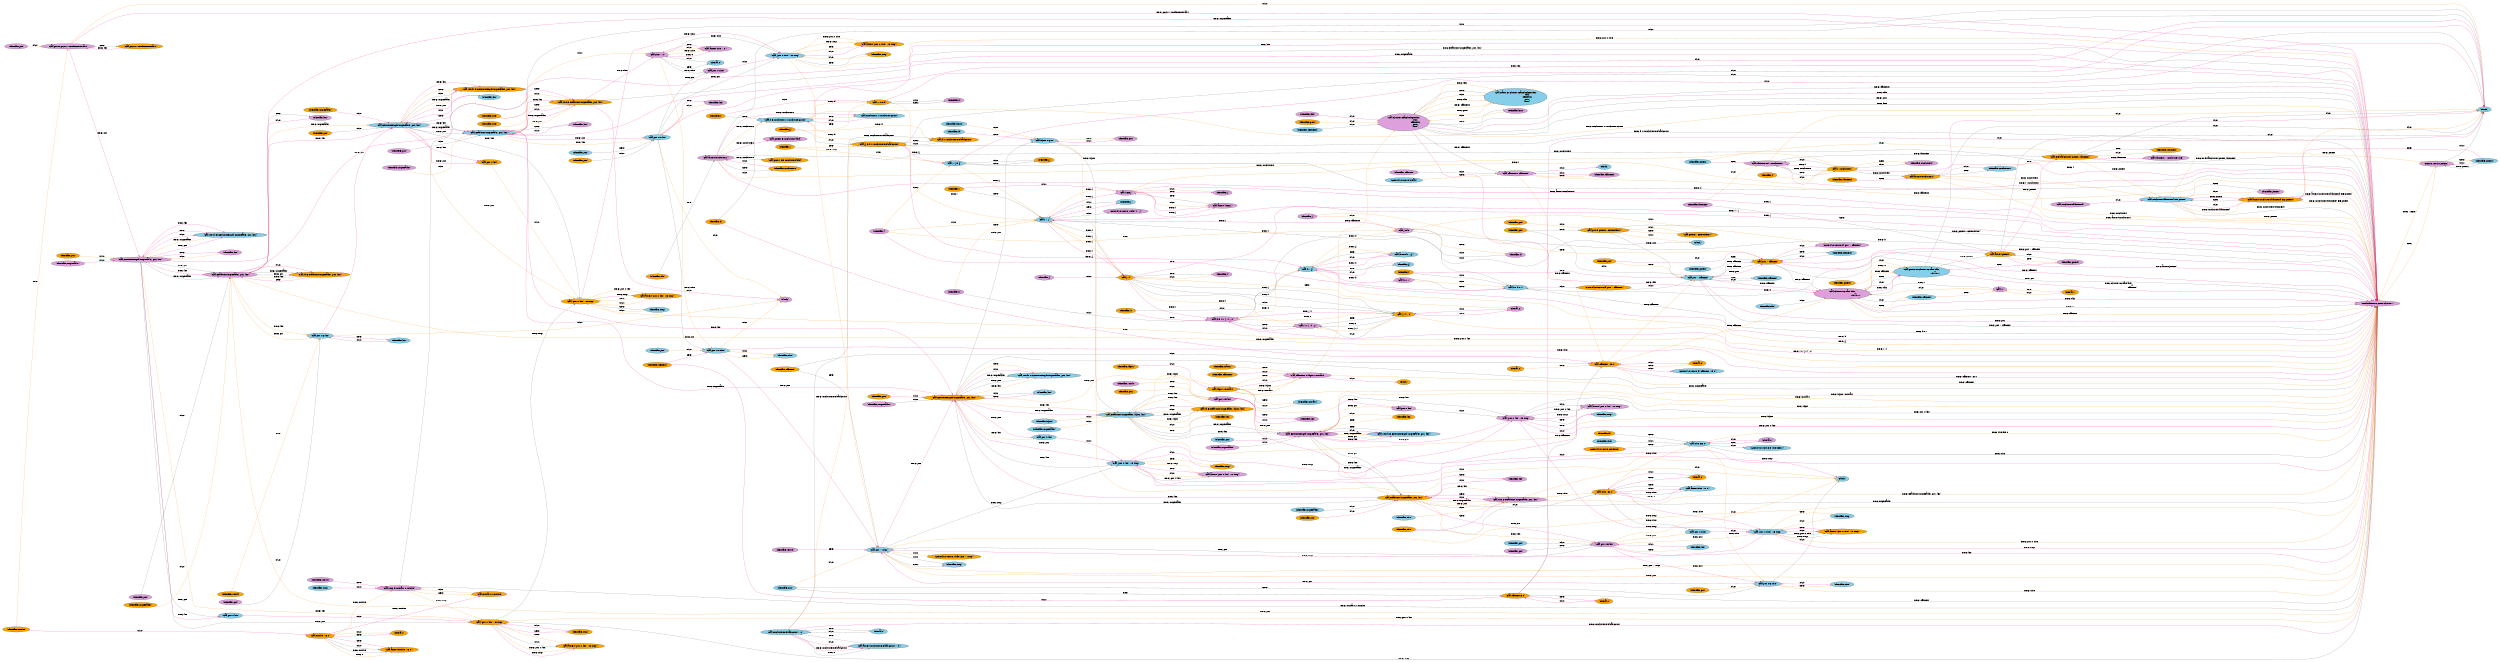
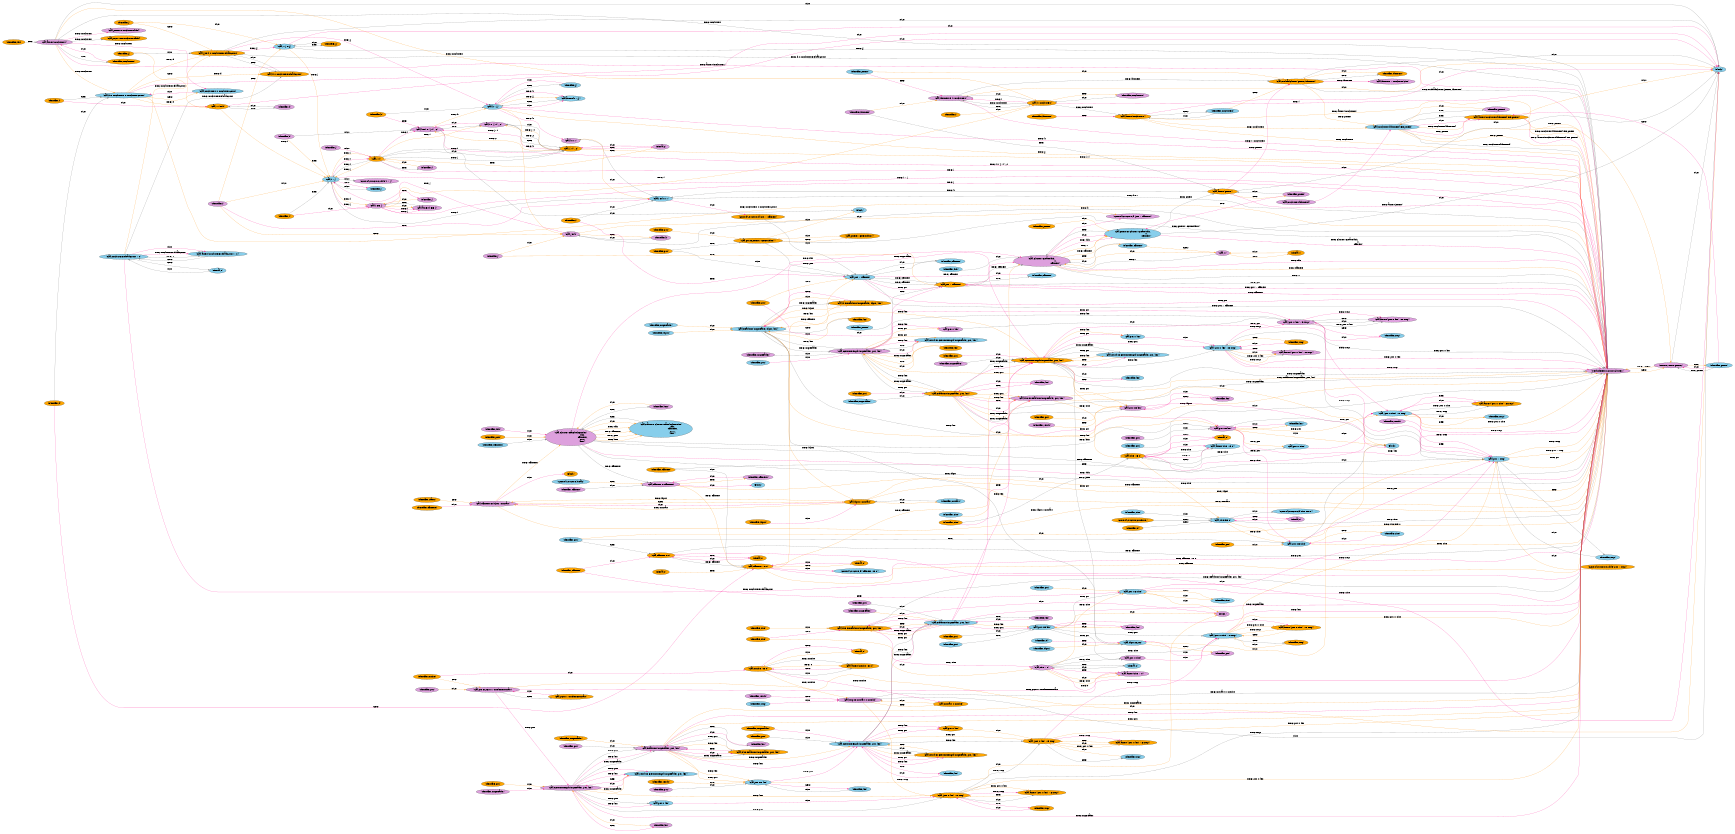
edge "(Call,pCurr->m_element_start)" -> "(Call,pos = pCurr->m_element_start)": label "DDG: len" -> "AST: "
edge "(Call,pos > off_next)" -> "(ControlStructure,if (pos > off_next))": now "(Call,Cluster::Create(this, -1, off_next))" -> "(ControlStructure,if (pos > off_next))"
